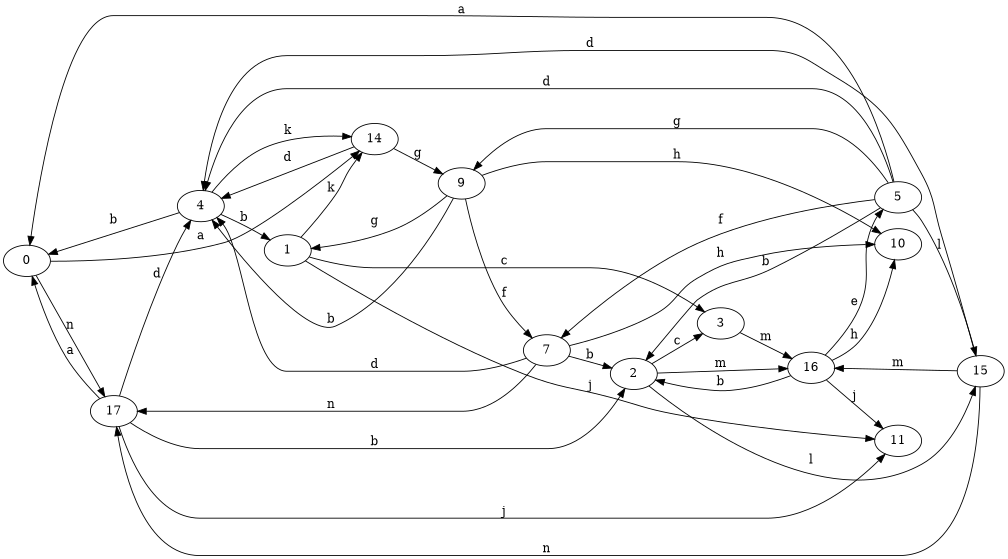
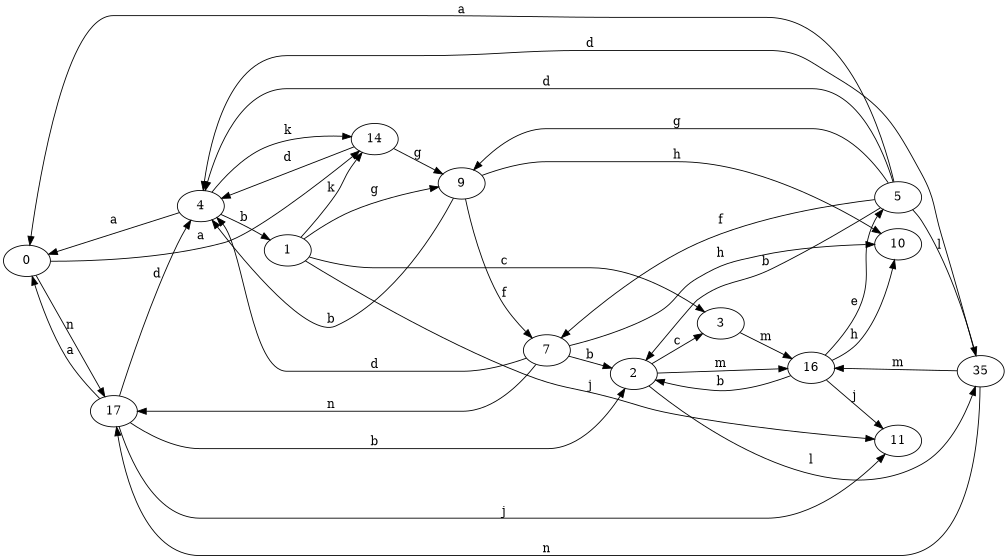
edge "4" -> "0": label "b" -> "a"
edge "9" -> "1": reversed
node "15": label "15" -> "35"
